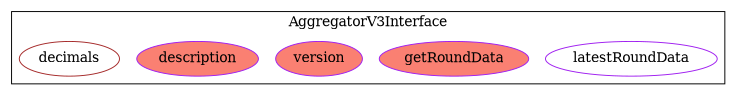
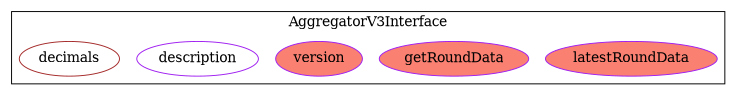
node "description": fillcolor salmon -> white
node "latestRoundData": fillcolor white -> salmon
